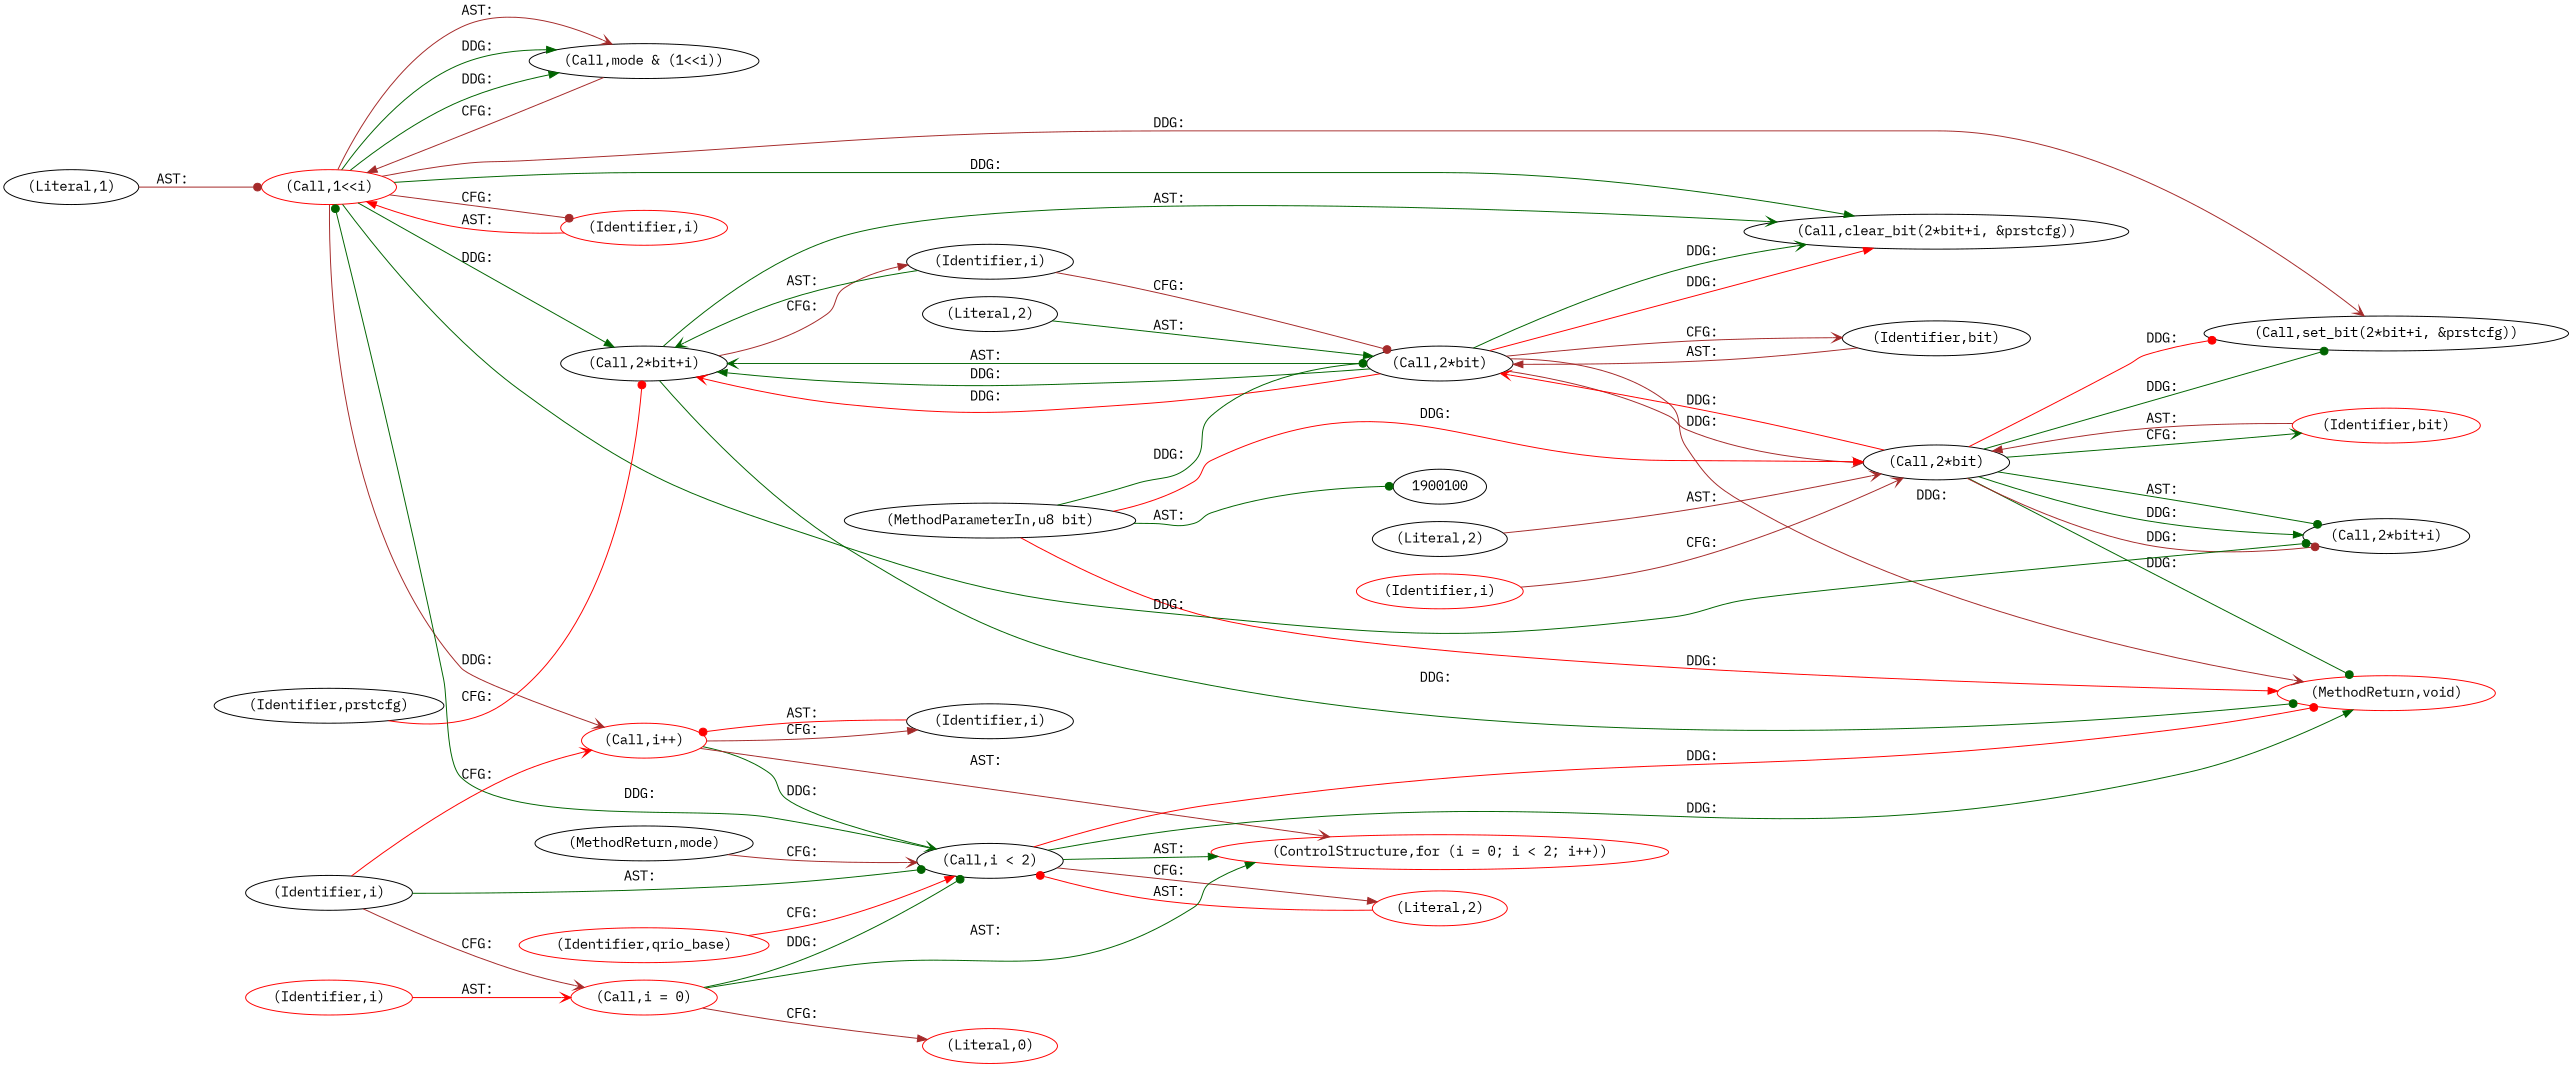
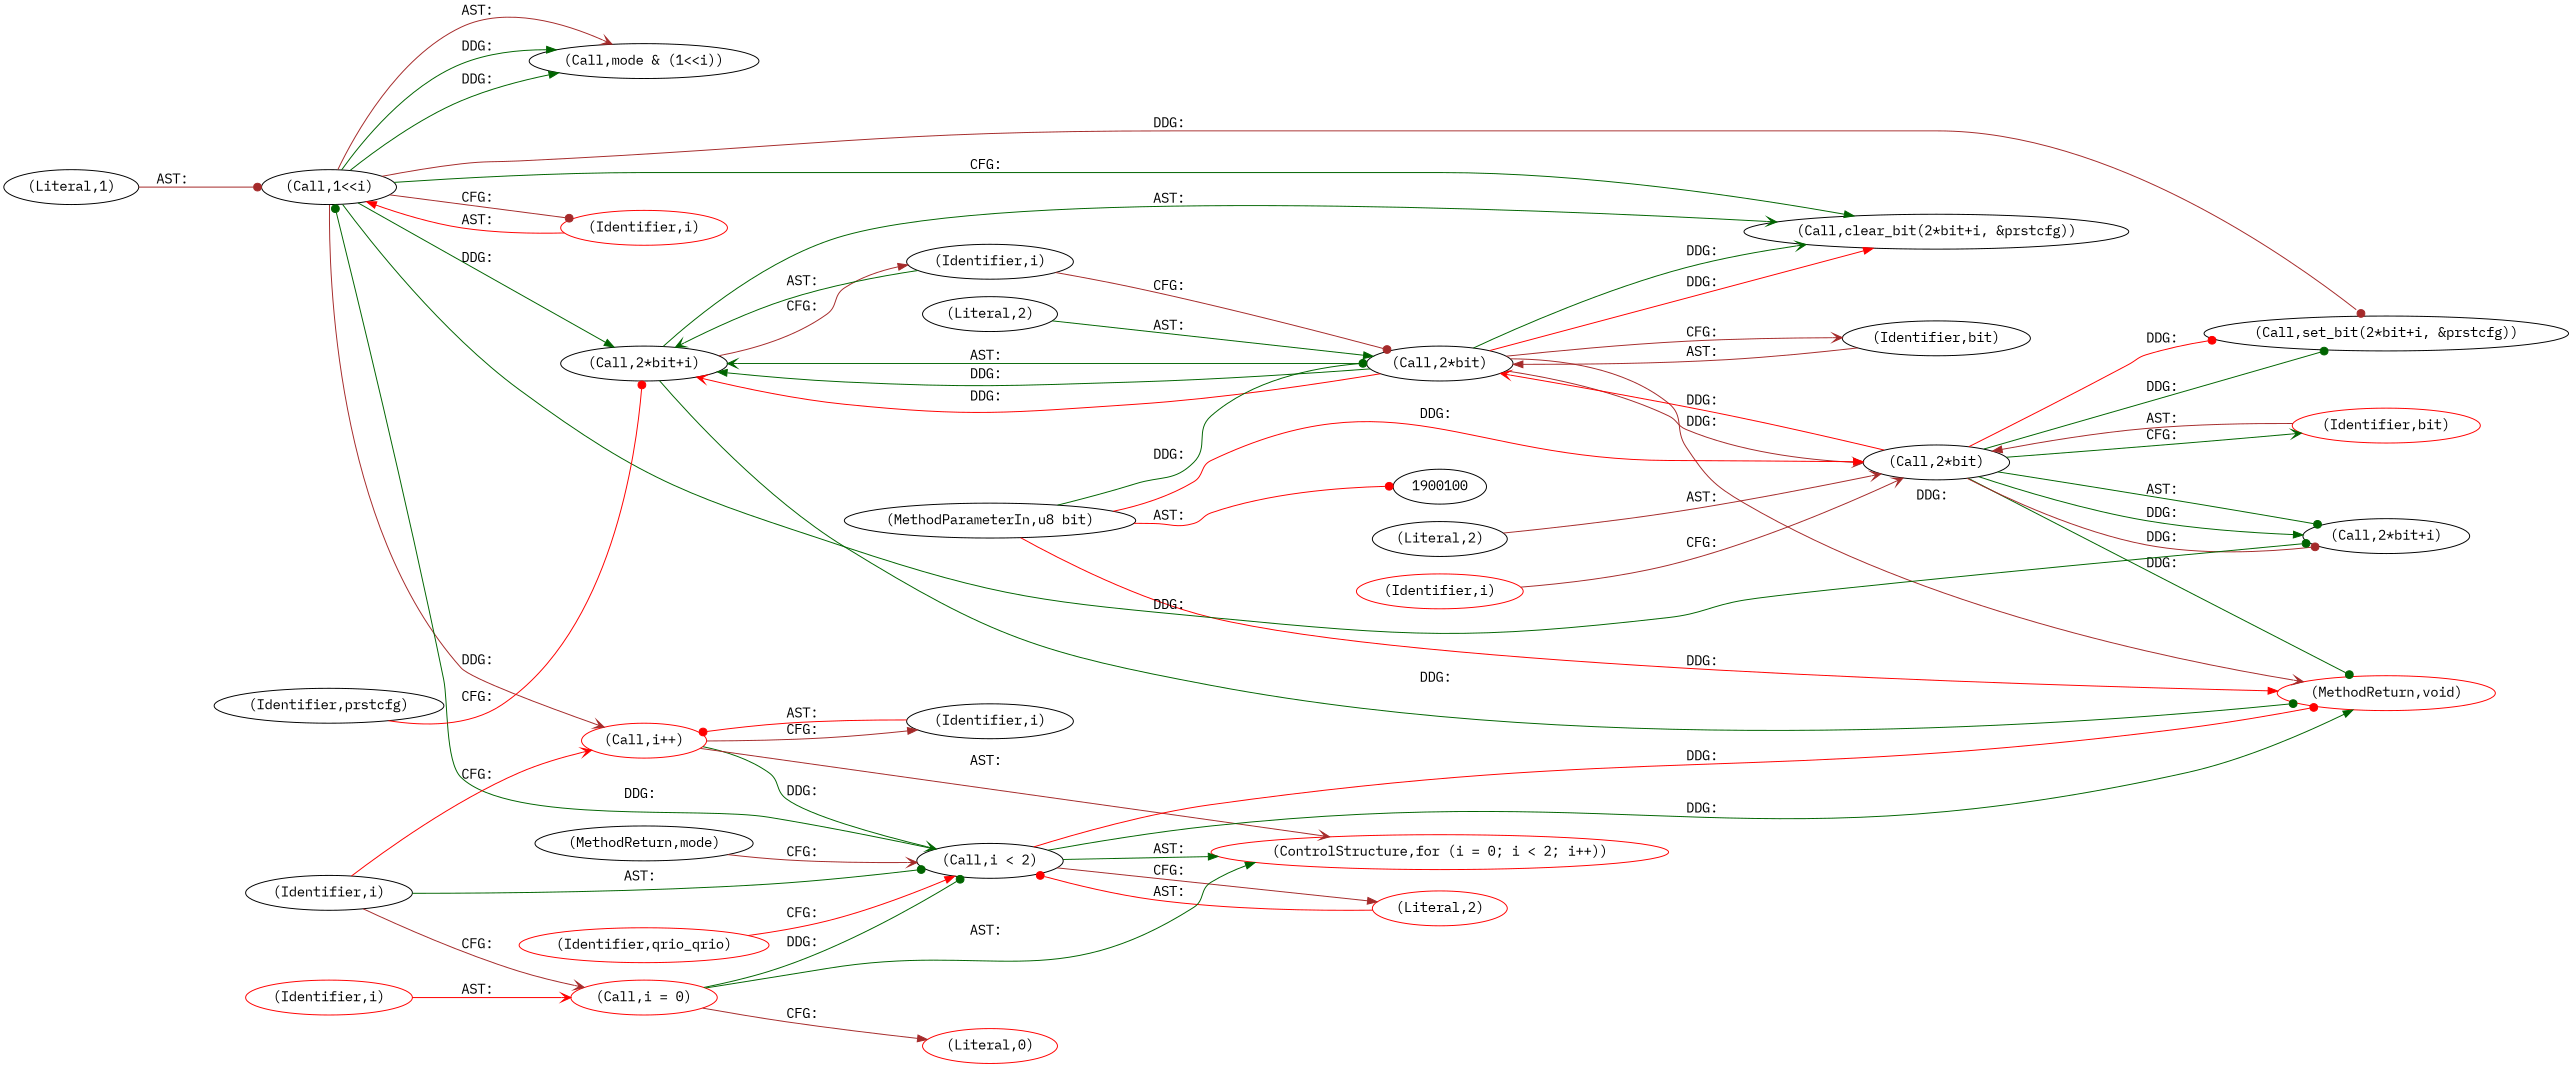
edge "(Call,mode & (1<<i))" -> "(Call,1<<i)": removed, label "CFG:"
edge "(Call,1<<i)" -> "(Call,set_bit(2*bit+i, &prstcfg))": arrowhead vee -> dot
edge "(Call,1<<i)" -> "(Call,clear_bit(2*bit+i, &prstcfg))": label "DDG: " -> "CFG: "
node "(Call,1<<i)": color red -> black
edge "(MethodParameterIn,u8 bit)" -> "1900100": color darkgreen -> red
node "(Identifier,qrio_base)": label "(Identifier,qrio_base)" -> "(Identifier,qrio_qrio)"
